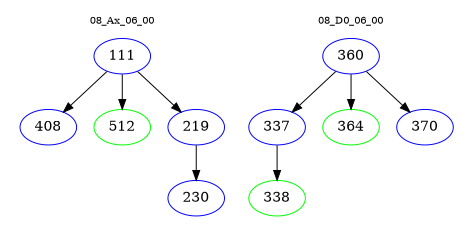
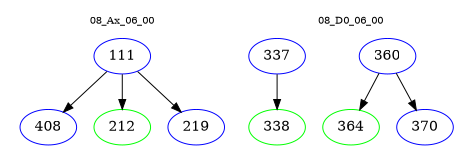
edge "360" -> "337": removed
node "512": label "512" -> "212"
node "230": removed
